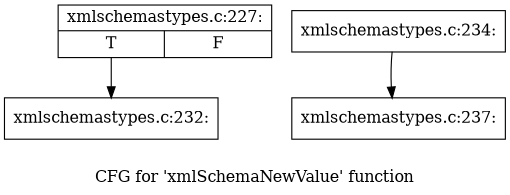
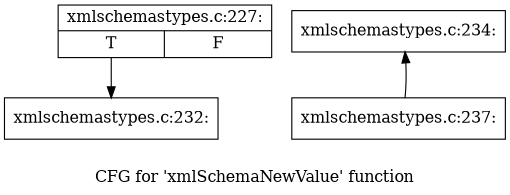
edge "xmlschemastypes.c:234:" -> "xmlschemastypes.c:237:": reversed
